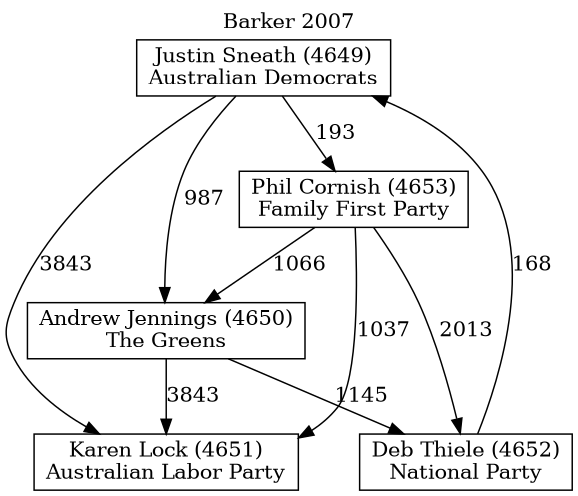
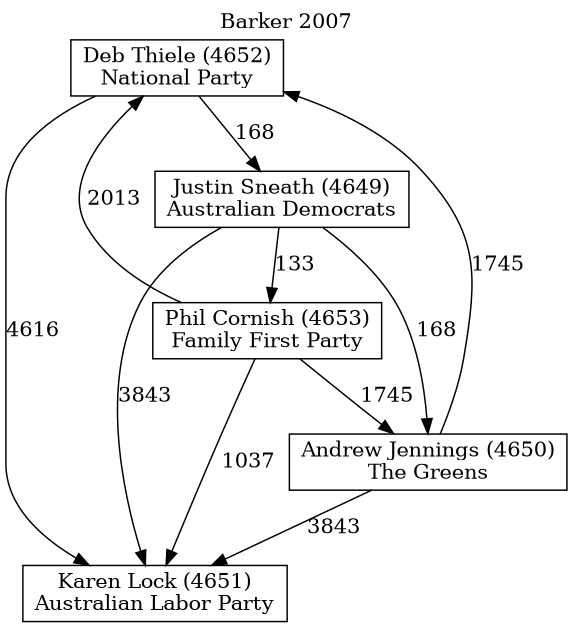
edge "Justin Sneath (4649) Australian Democrats" -> "Phil Cornish (4653) Family First Party": label "193" -> "133"
edge "Justin Sneath (4649) Australian Democrats" -> "Andrew Jennings (4650) The Greens": label "987" -> "168"
edge "Phil Cornish (4653) Family First Party" -> "Andrew Jennings (4650) The Greens": label "1066" -> "1745"
edge "Deb Thiele (4652) National Party" -> "Karen Lock (4651) Australian Labor Party": added, label "4616"
edge "Andrew Jennings (4650) The Greens" -> "Deb Thiele (4652) National Party": label "1145" -> "1745"
